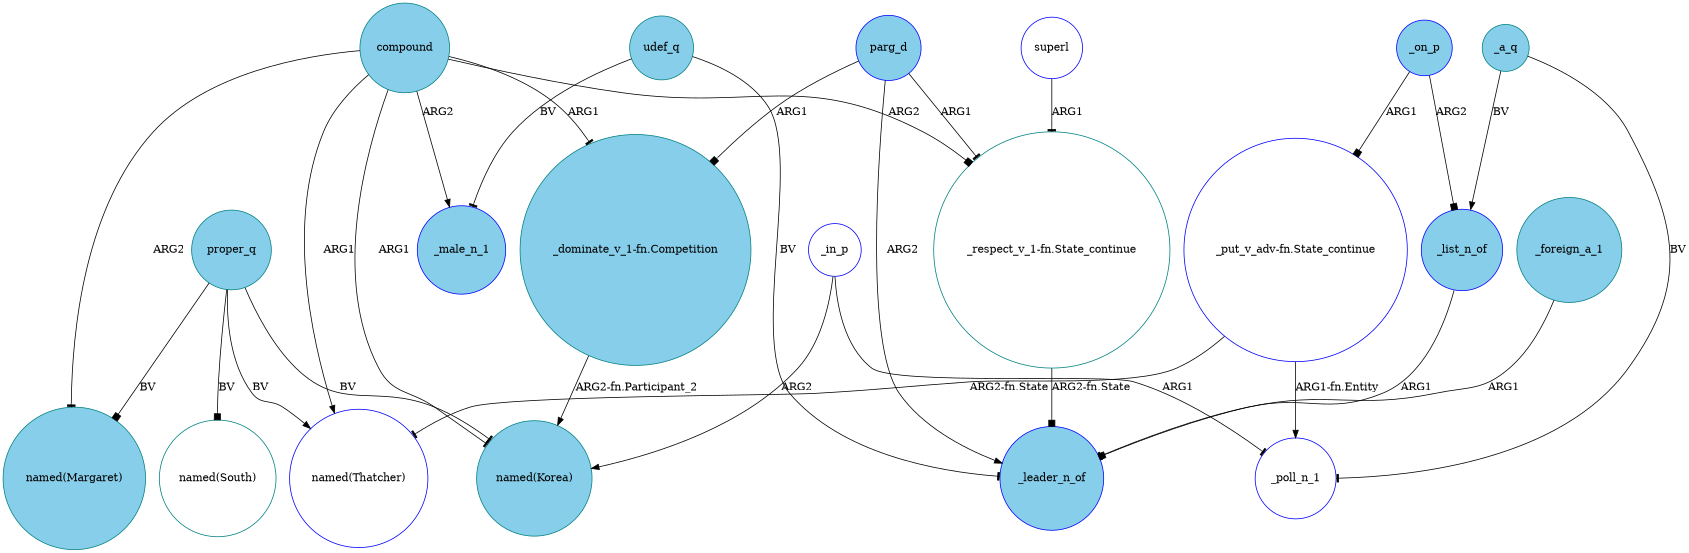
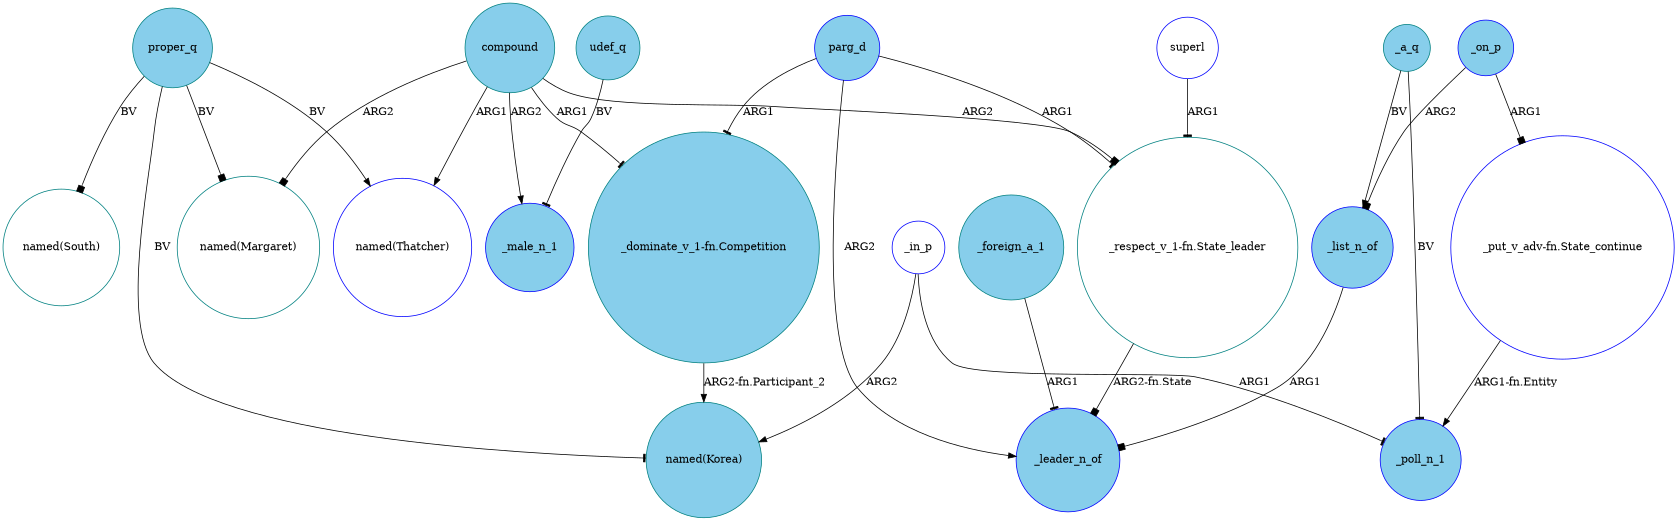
edge "parg_d" -> "_dominate_v_1-fn.Competition": arrowhead box -> tee
edge "compound" -> "named(Margaret)": arrowhead tee -> box
node "_respect_v_1-fn.State_continue": label "_respect_v_1-fn.State_continue" -> "_respect_v_1-fn.State_leader"
edge "compound" -> "named(Korea)": removed, label "ARG1"
edge "udef_q" -> "_leader_n_of": removed, label "BV"
edge "_put_v_adv-fn.State_continue" -> "named(Thatcher)": removed, label "ARG2-fn.State"
node "named(Margaret)": fillcolor skyblue -> white
node "_poll_n_1": fillcolor white -> skyblue
